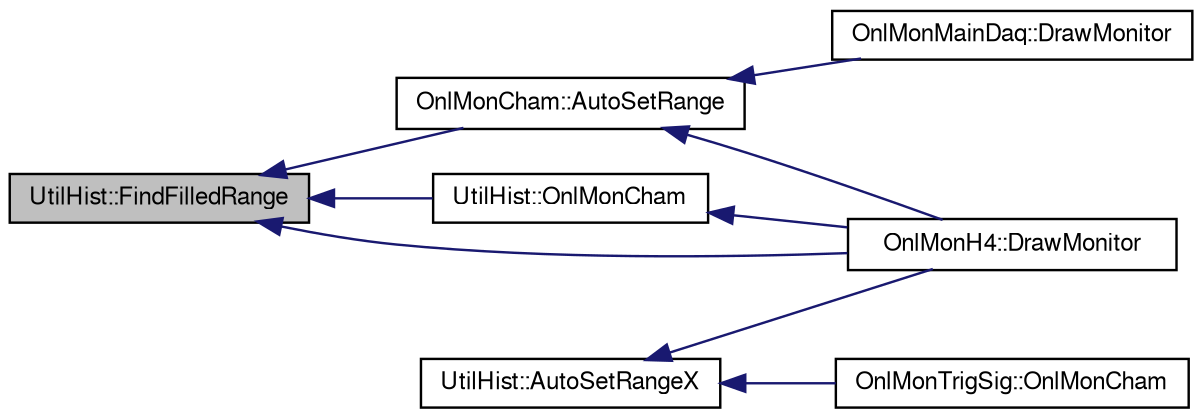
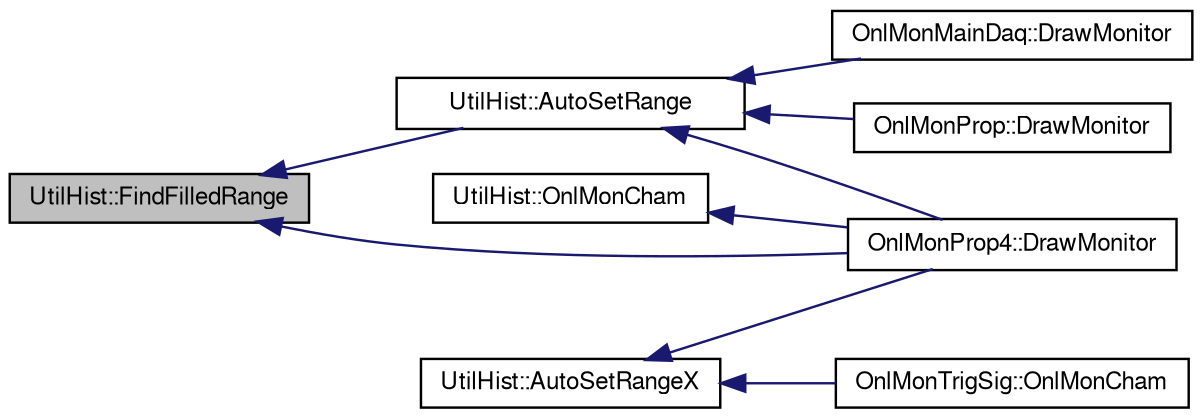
node "OnlMonCham::AutoSetRange": label "OnlMonCham::AutoSetRange" -> "UtilHist::AutoSetRange"
node "OnlMonProp::DrawMonitor": added
edge "UtilHist::OnlMonCham" -> "UtilHist::FindFilledRange": removed
node "OnlMonH4::DrawMonitor": label "OnlMonH4::DrawMonitor" -> "OnlMonProp4::DrawMonitor"
